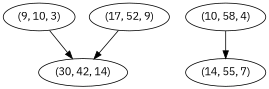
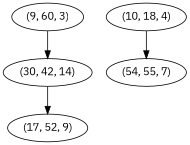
node "(9, 10, 3)": label "(9, 10, 3)" -> "(9, 60, 3)"
node "(10, 58, 4)": label "(10, 58, 4)" -> "(10, 18, 4)"
edge "(17, 52, 9)" -> "(30, 42, 14)": reversed
node "(14, 55, 7)": label "(14, 55, 7)" -> "(54, 55, 7)"
